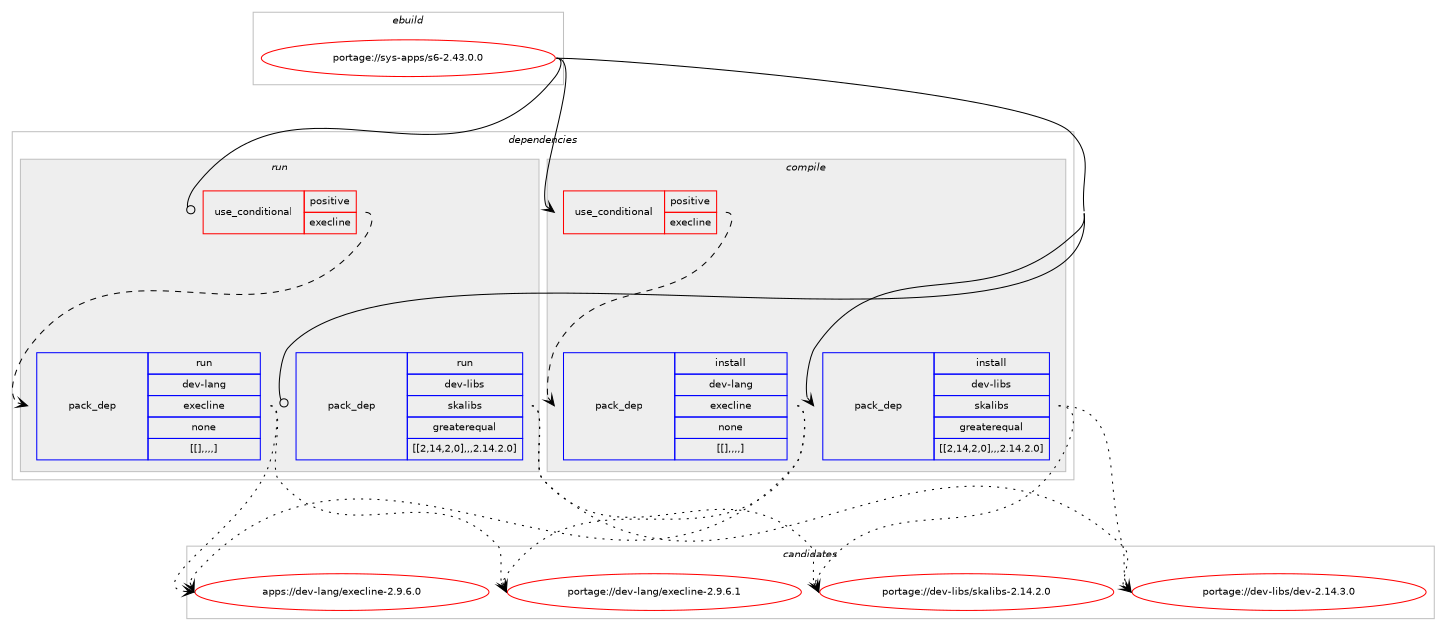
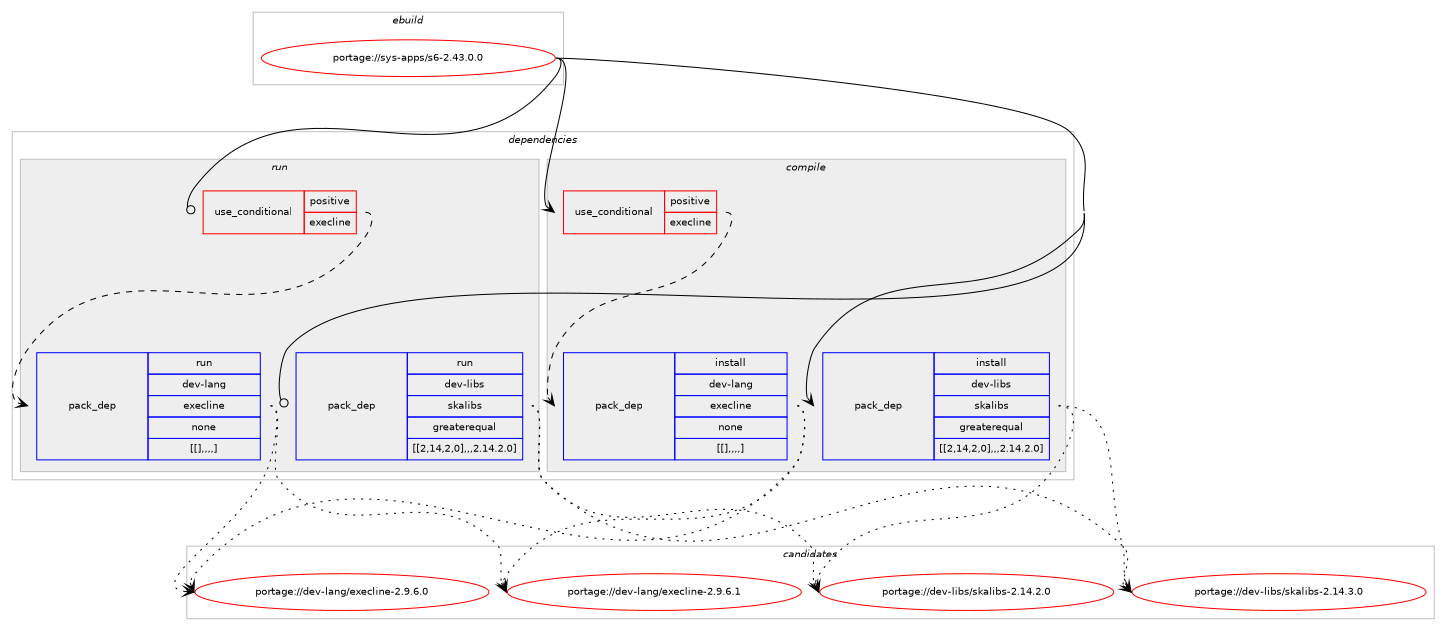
node "apps://dev-lang/execline-2.9.6.0": label "apps://dev-lang/execline-2.9.6.0" -> "portage://dev-lang/execline-2.9.6.0"
node "portage://dev-libs/dev-2.14.3.0": label "portage://dev-libs/dev-2.14.3.0" -> "portage://dev-libs/skalibs-2.14.3.0"
